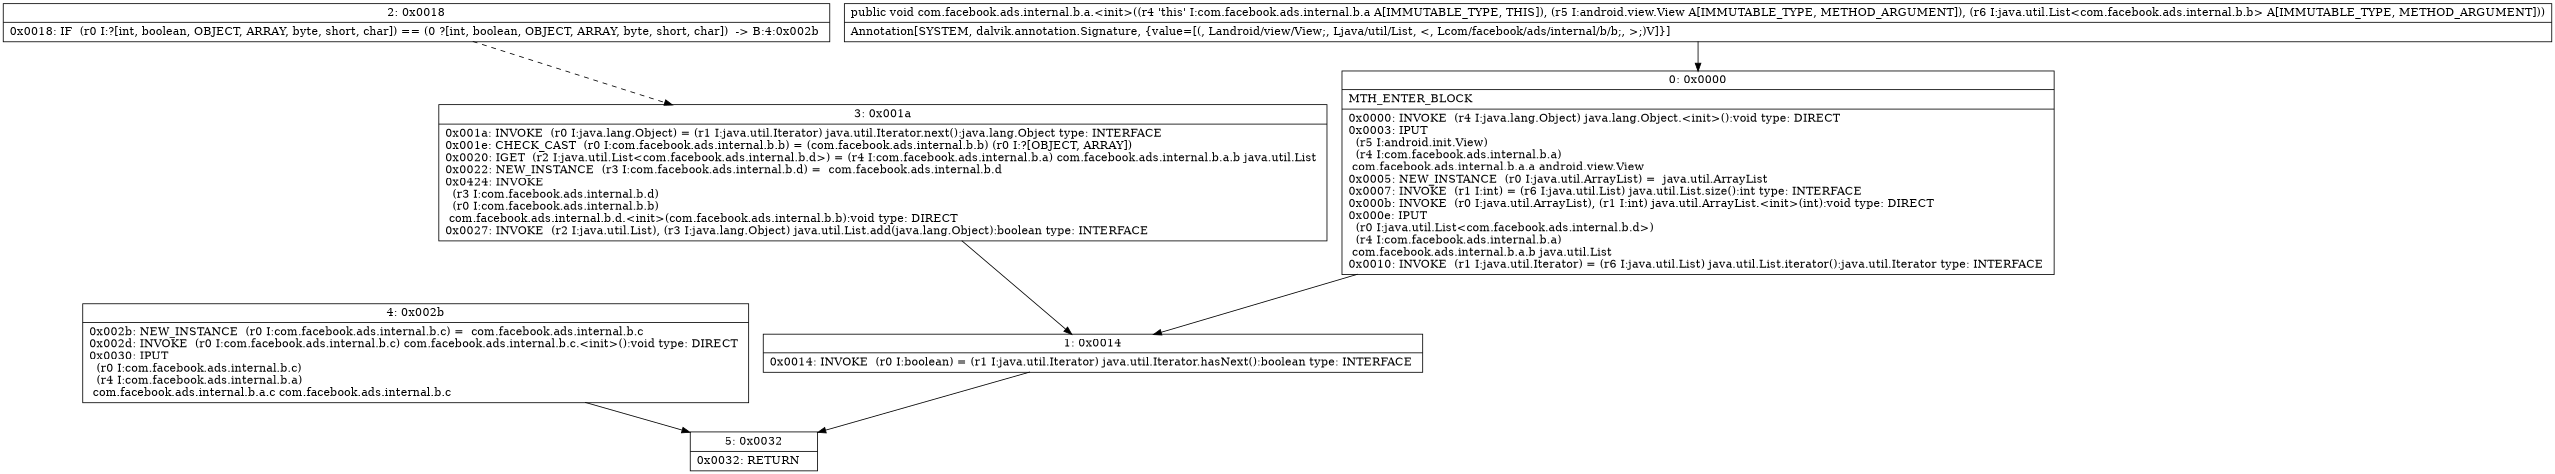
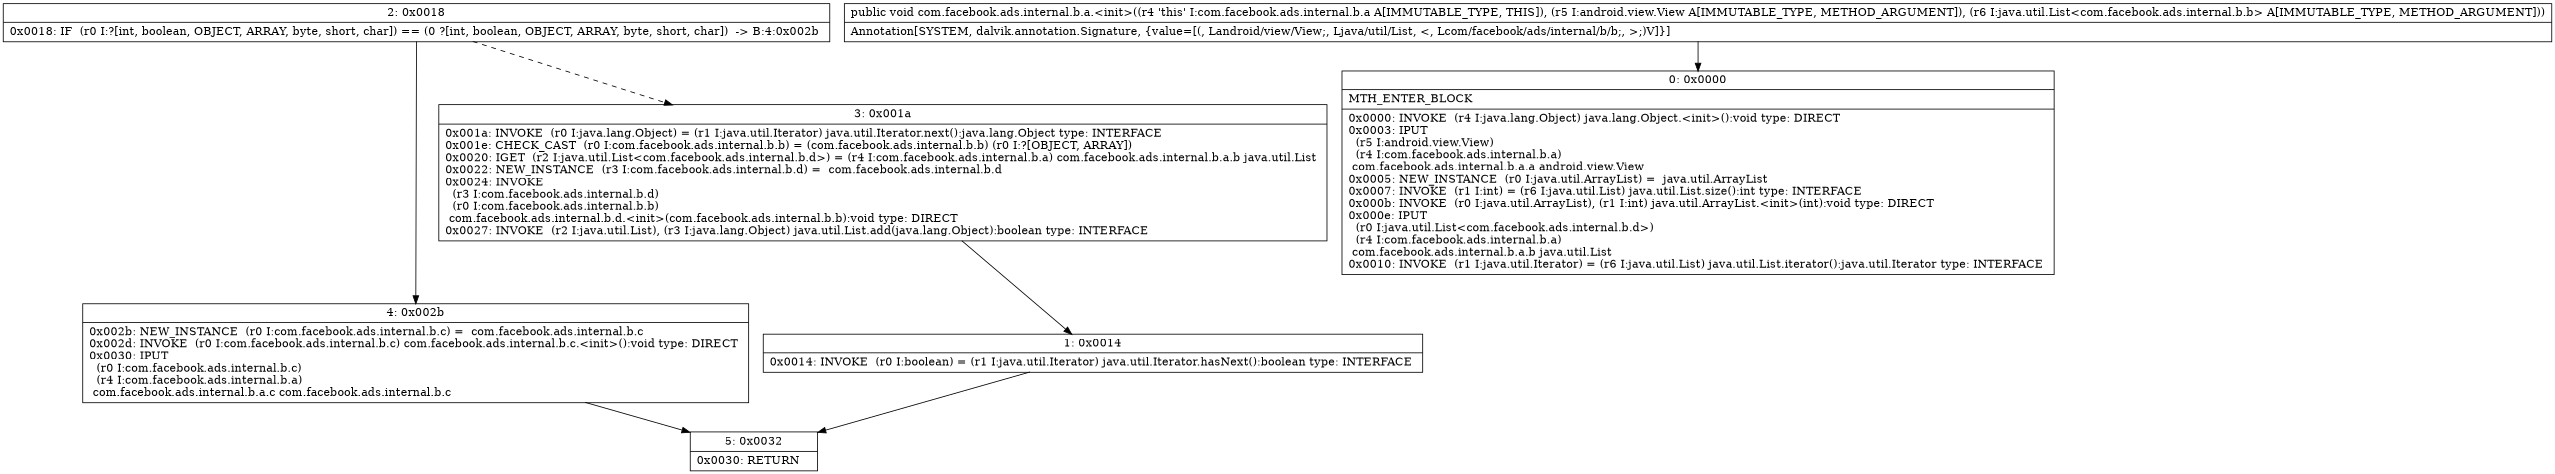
node "0: 0x0000": text "(r5 I:android.init.View)" -> "(r5 I:android.view.View)"
edge "2: 0x0018" -> "4: 0x002b": added
node "3: 0x001a": text "0x0424: INVOKE" -> "0x0024: INVOKE"
edge "0: 0x0000" -> "1: 0x0014": removed
node "5: 0x0032": text "0x0032: RETURN" -> "0x0030: RETURN"
